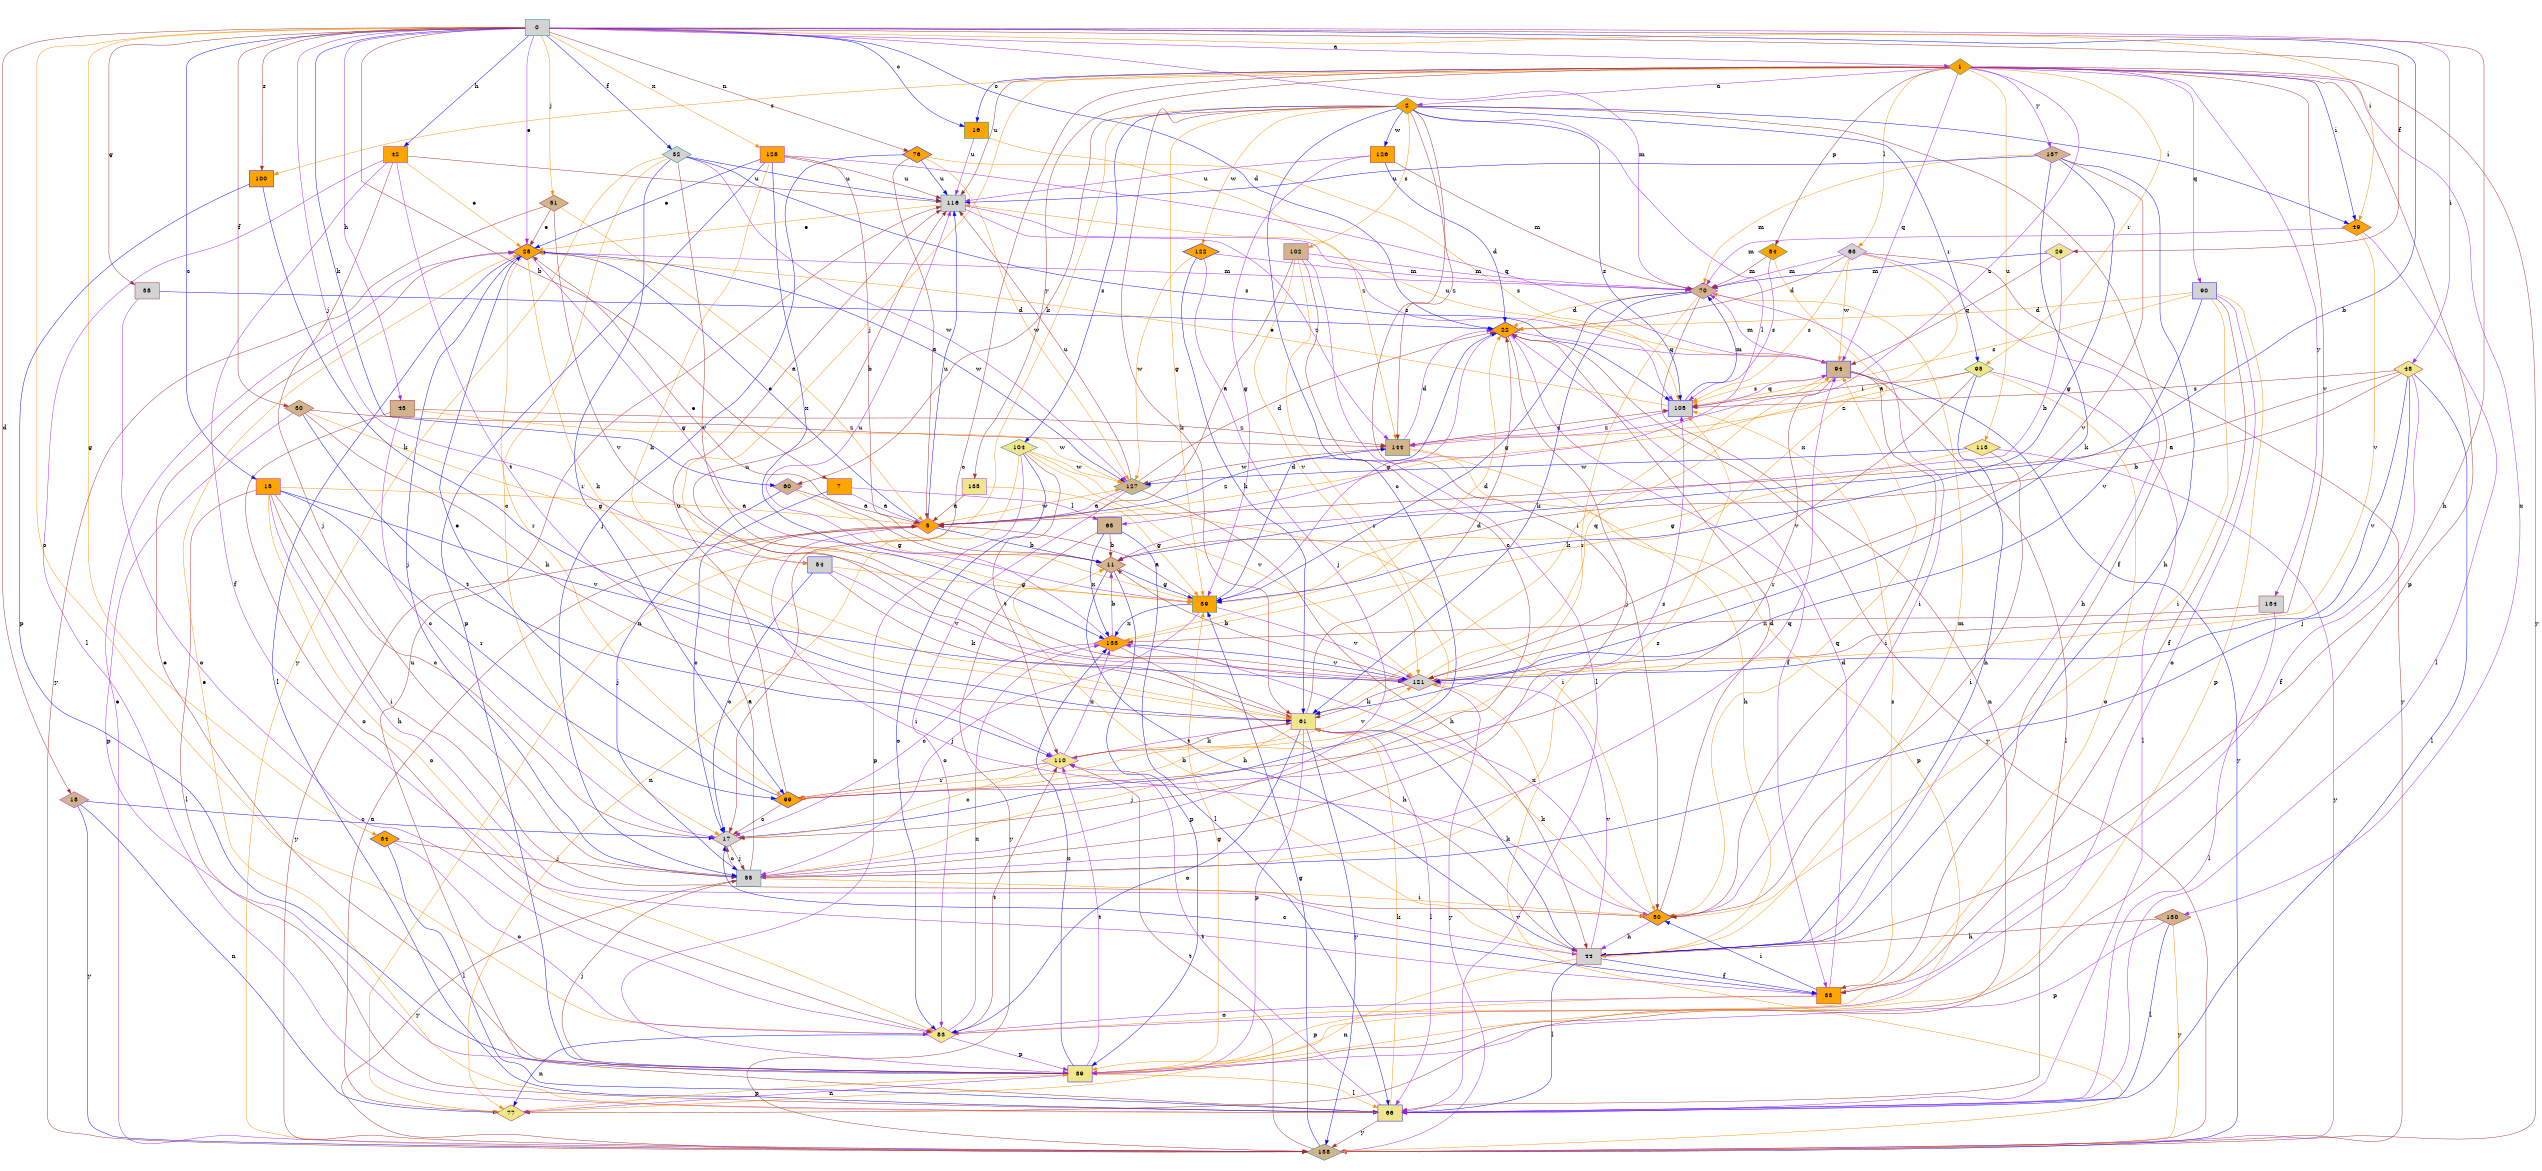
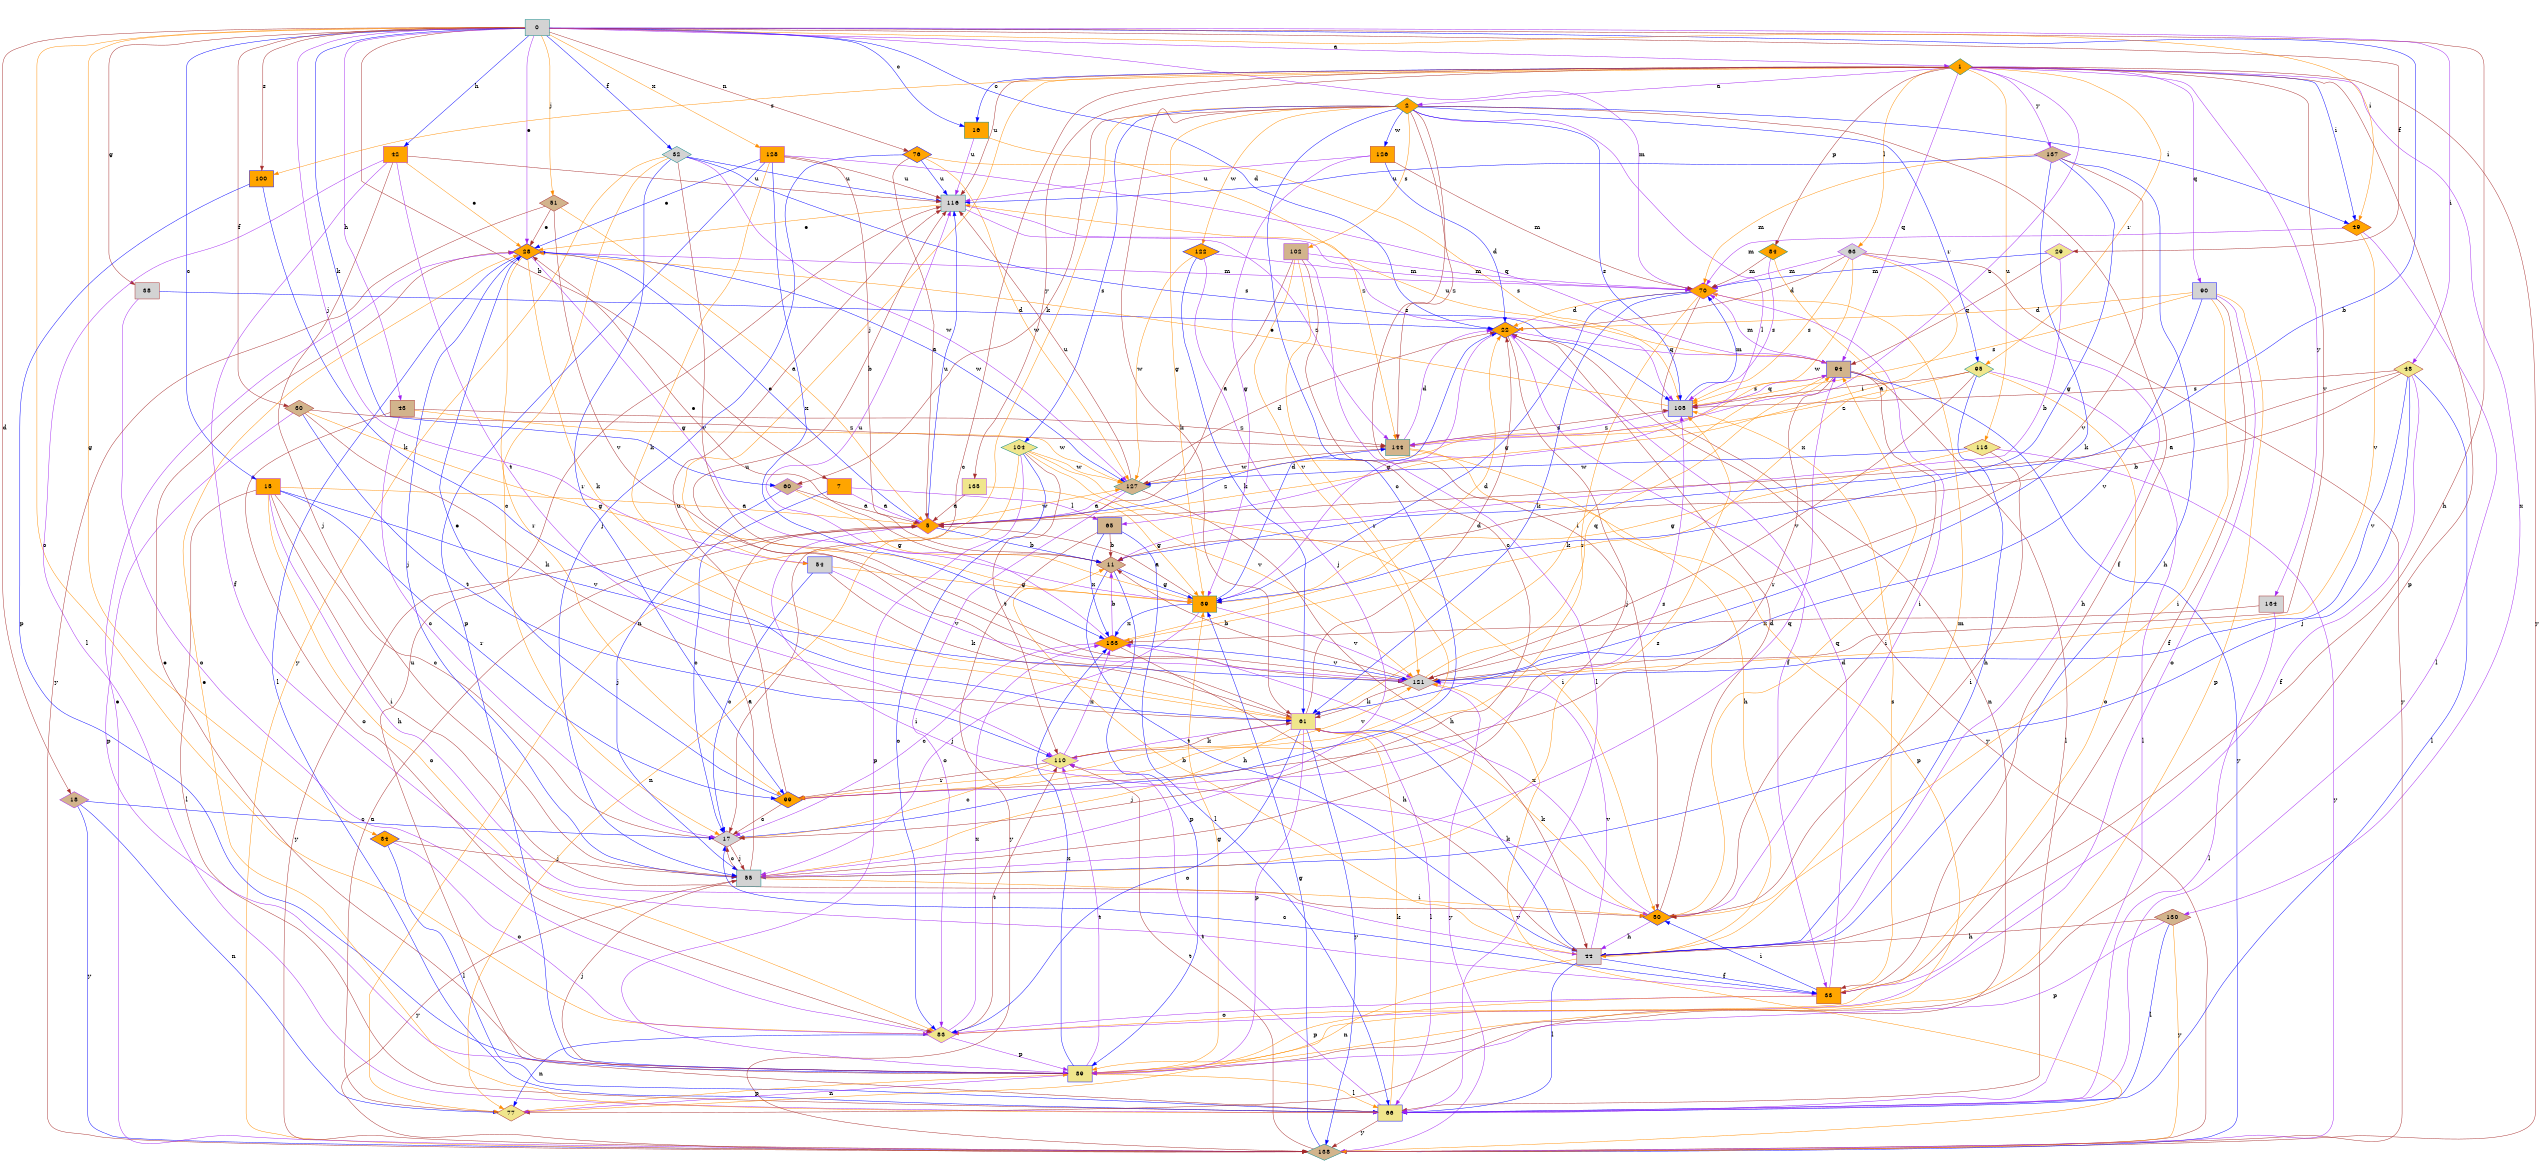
node "70": fillcolor tan -> orange
edge "63" -> "94": now "63" -> "127"
